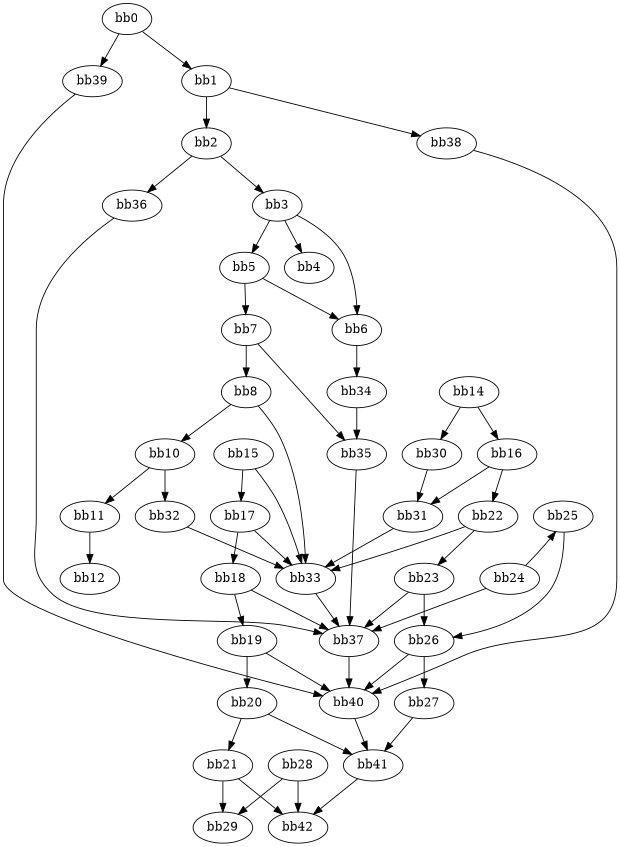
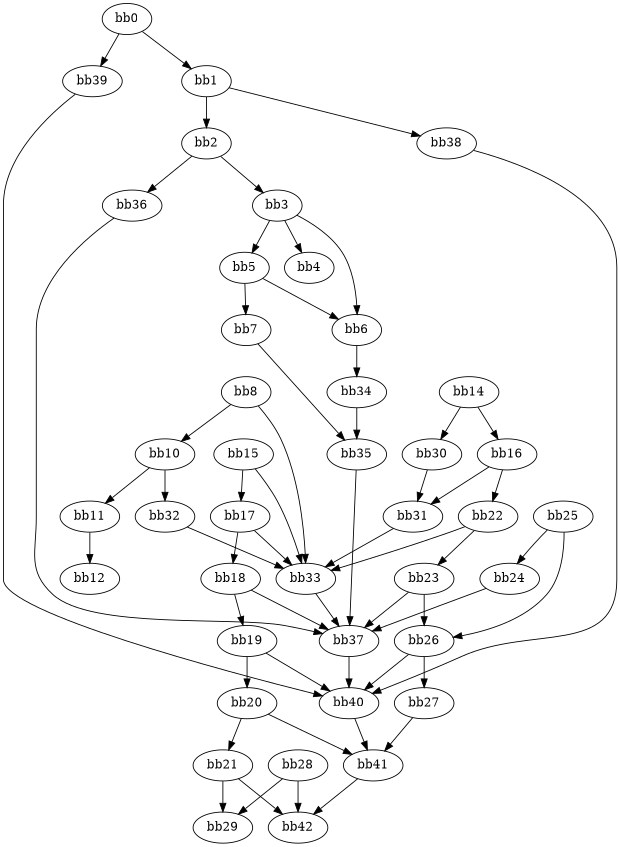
edge "bb7" -> "bb8": removed
edge "bb24" -> "bb25": reversed
